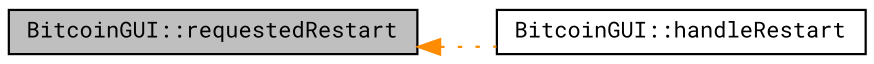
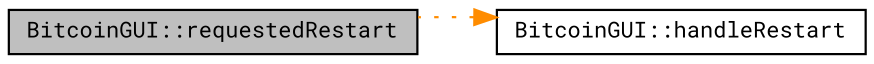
edge "BitcoinGUI::handleRestart" -> "BitcoinGUI::requestedRestart": reversed
